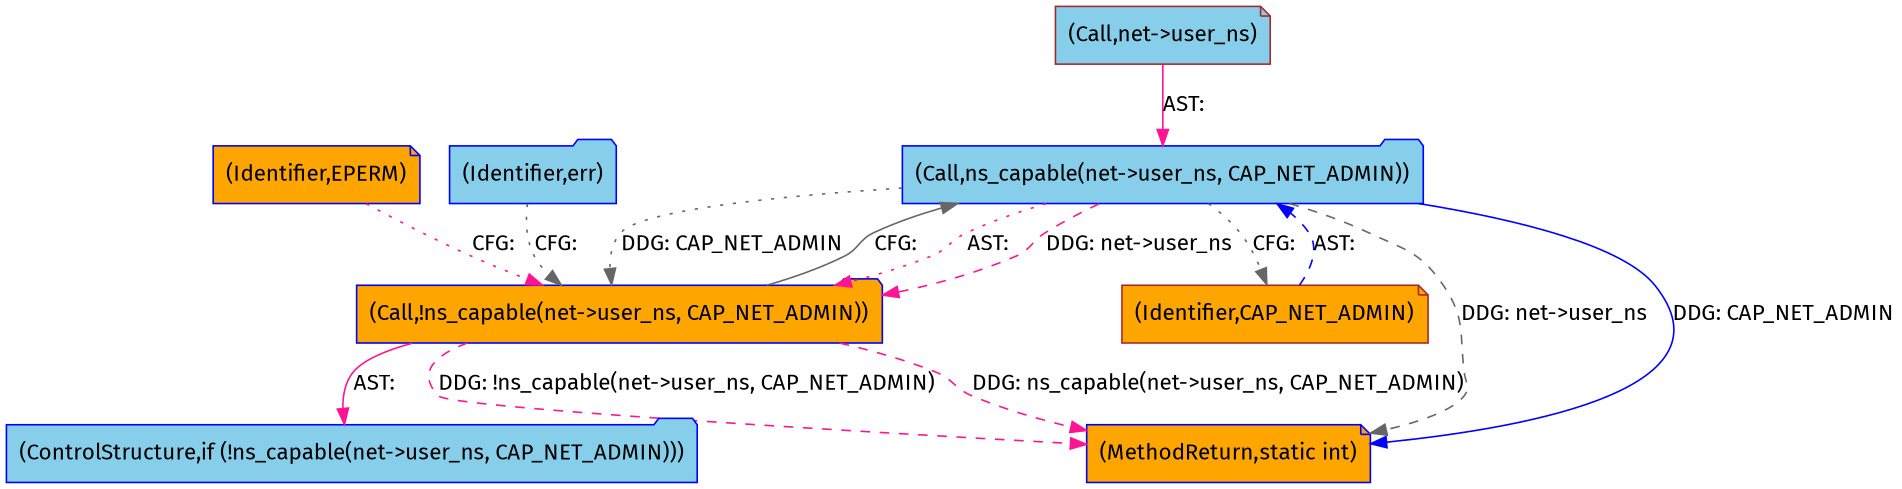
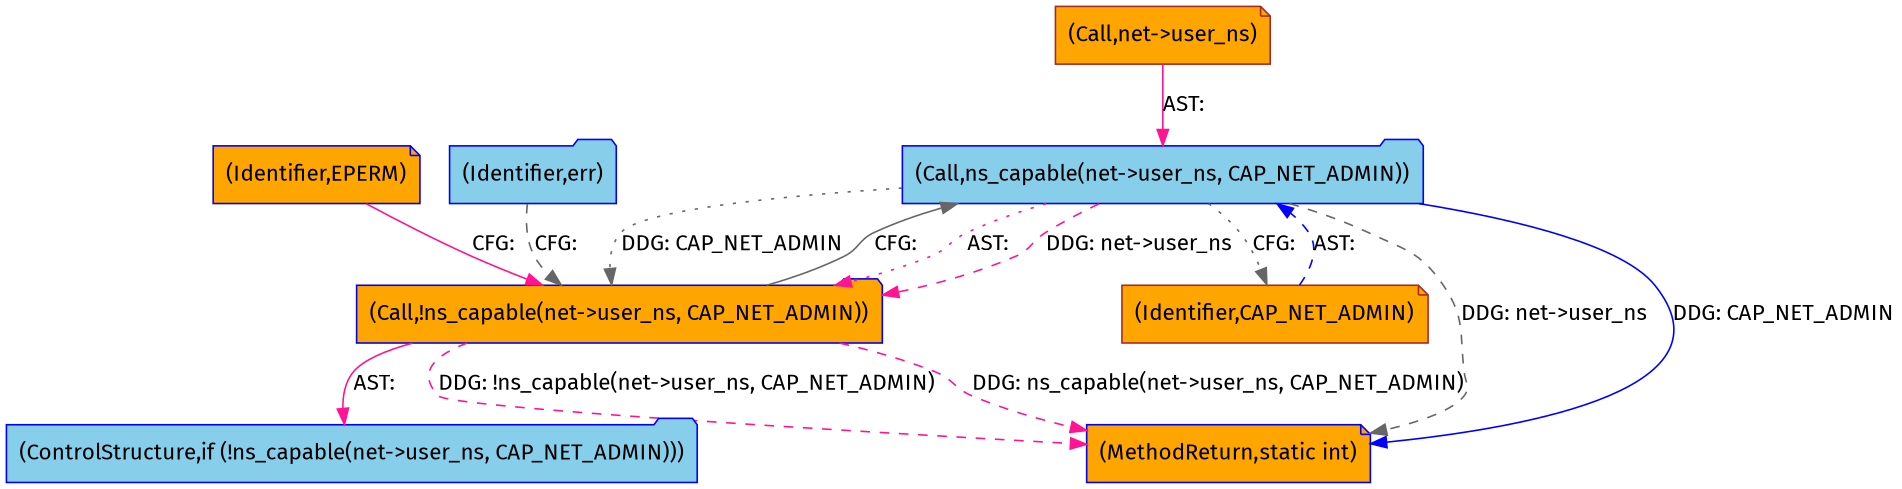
node "(Call,net->user_ns)": fillcolor skyblue -> orange
edge "(Identifier,err)" -> "(Call,!ns_capable(net->user_ns, CAP_NET_ADMIN))": style dotted -> dashed
edge "(Identifier,EPERM)" -> "(Call,!ns_capable(net->user_ns, CAP_NET_ADMIN))": style dotted -> solid
